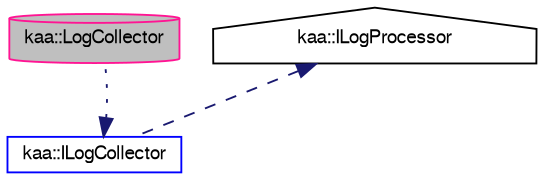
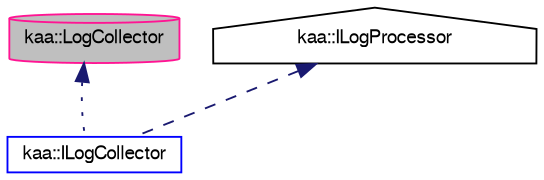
edge "kaa::LogCollector" -> "kaa::ILogCollector": reversed
